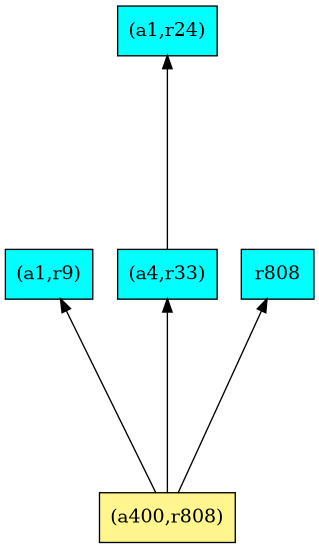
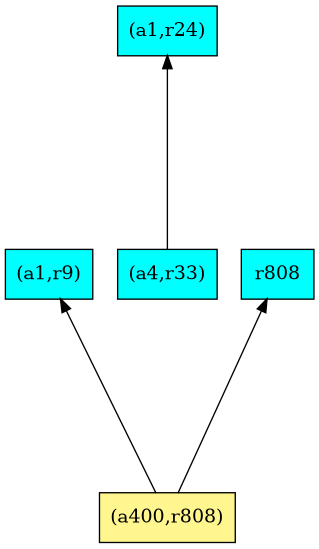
edge "(a400,r808)" -> "(a4,r33)": removed
